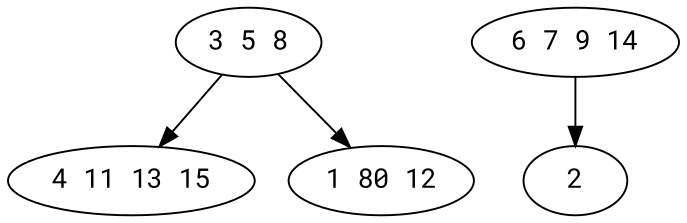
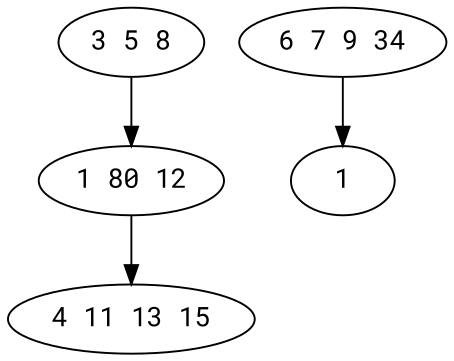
node "6 7 9 14": label "6 7 9 14" -> "6 7 9 34"
edge "3 5 8" -> "4 11 13 15": now "1 80 12" -> "4 11 13 15"
node "2": label "2" -> "1"
